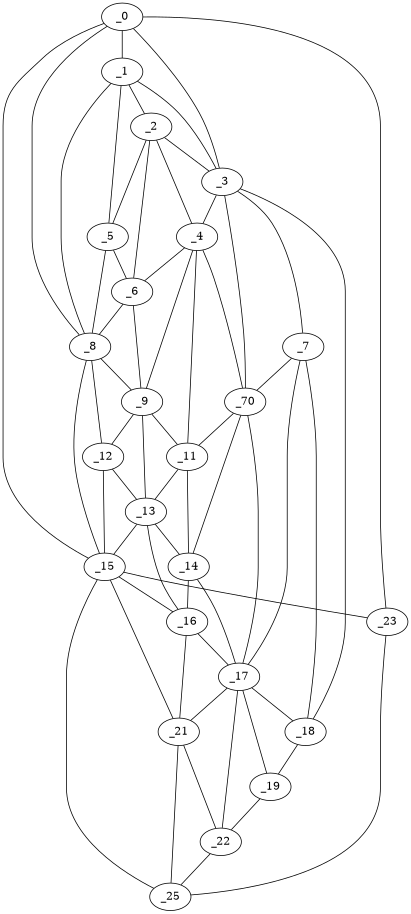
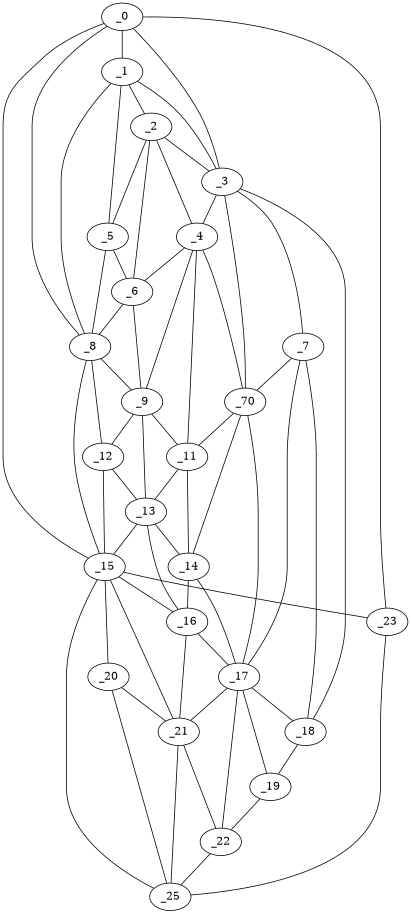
node "_20": added
